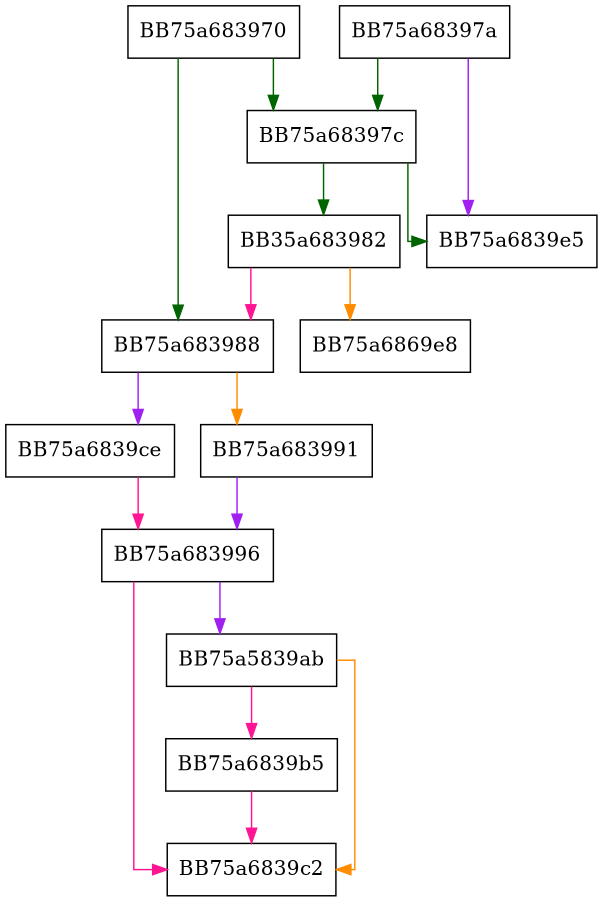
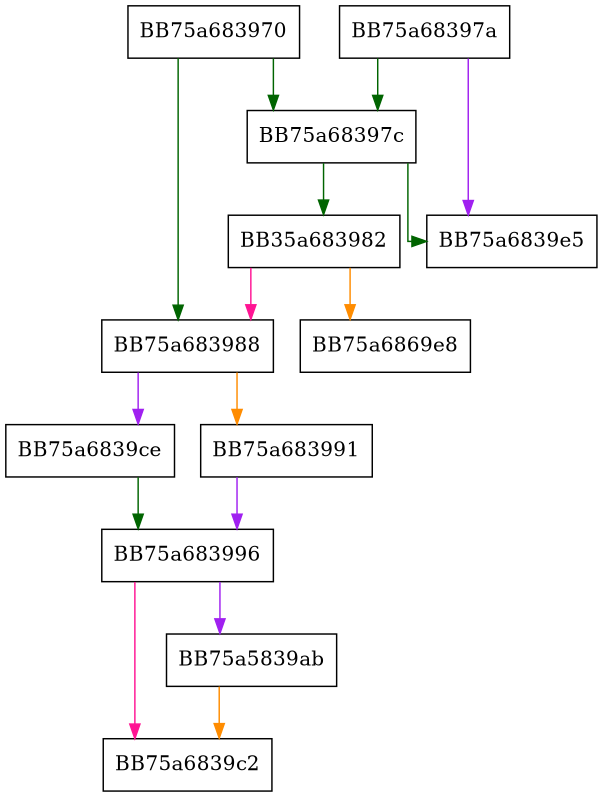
edge "BB75a6839ce" -> "BB75a683996": color deeppink -> darkgreen
node "BB75a6839b5": removed
